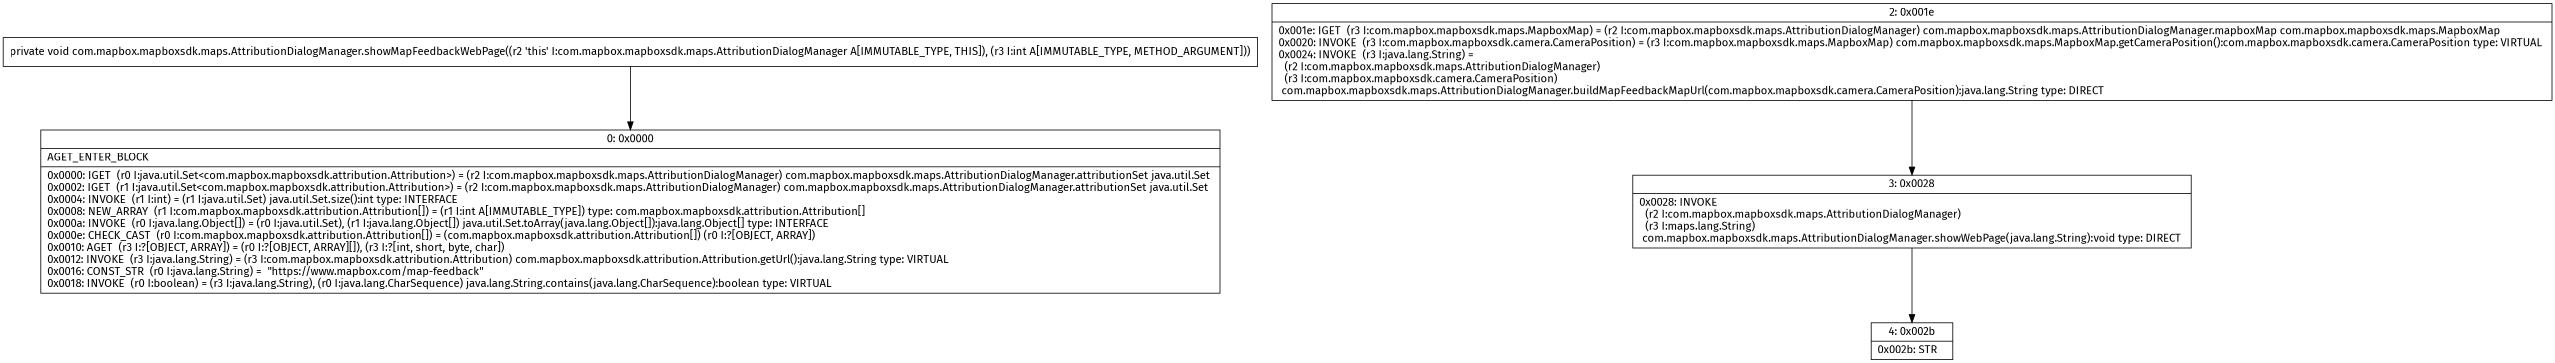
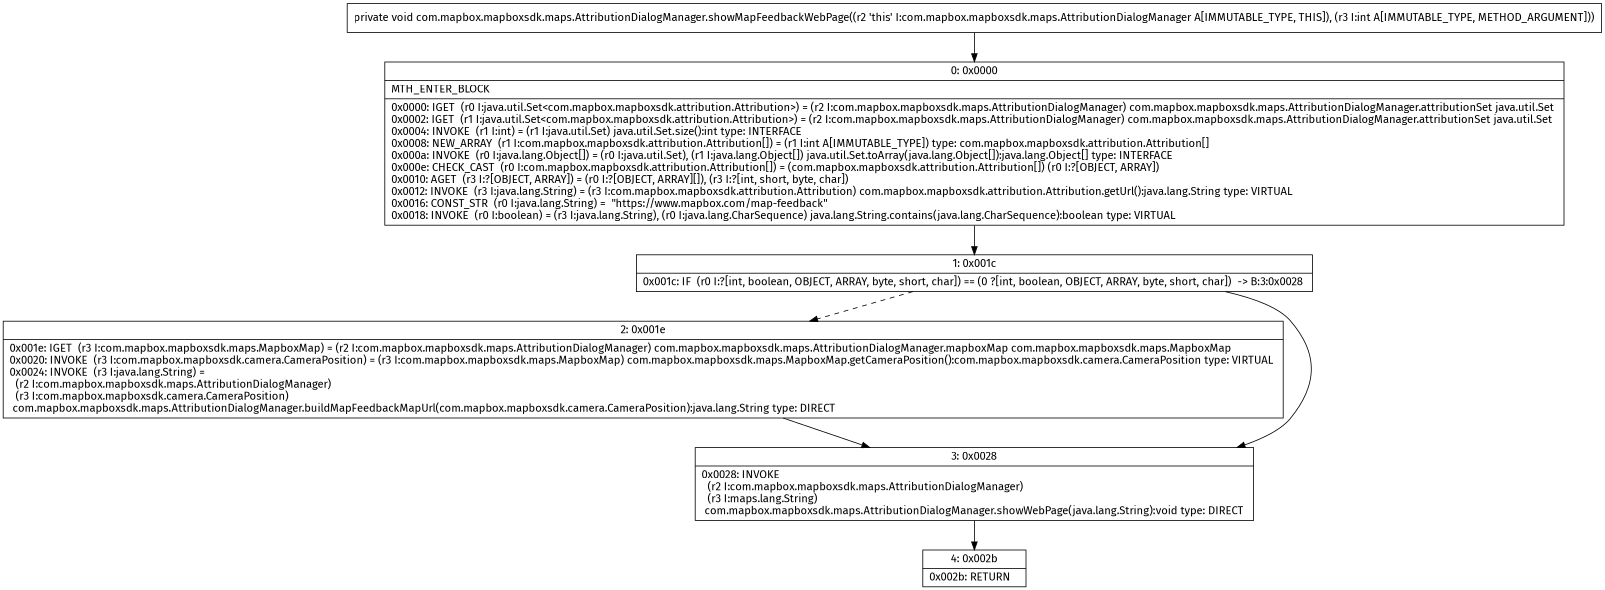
node "0: 0x0000": text "AGET_ENTER_BLOCK" -> "MTH_ENTER_BLOCK"
node "1: 0x001c": added
node "4: 0x002b": text "0x002b: STR" -> "0x002b: RETURN"
